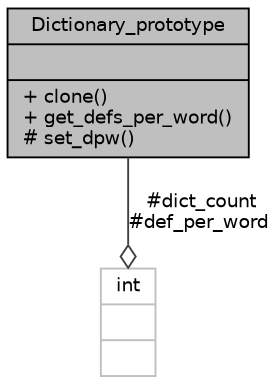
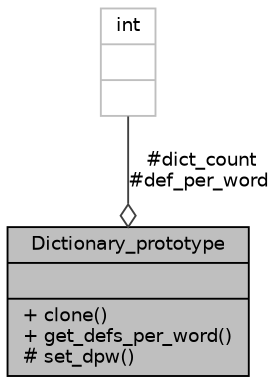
edge "Dictionary_prototype" -> "int": reversed
